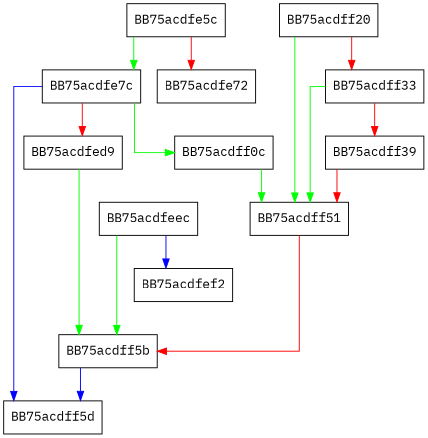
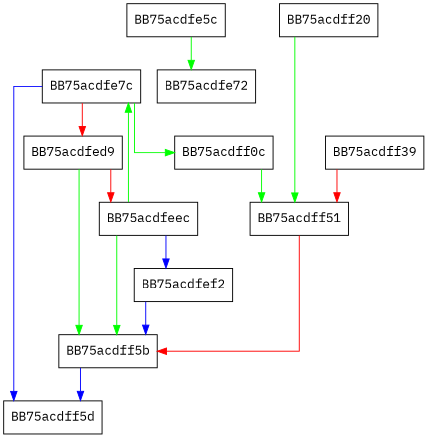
edge "BB75acdfe5c" -> "BB75acdfe7c": now "BB75acdfeec" -> "BB75acdfe7c"
edge "BB75acdfe5c" -> "BB75acdfe72": color red -> green
node "BB75acdff33": removed
edge "BB75acdfed9" -> "BB75acdfeec": added
edge "BB75acdfef2" -> "BB75acdff5b": added
